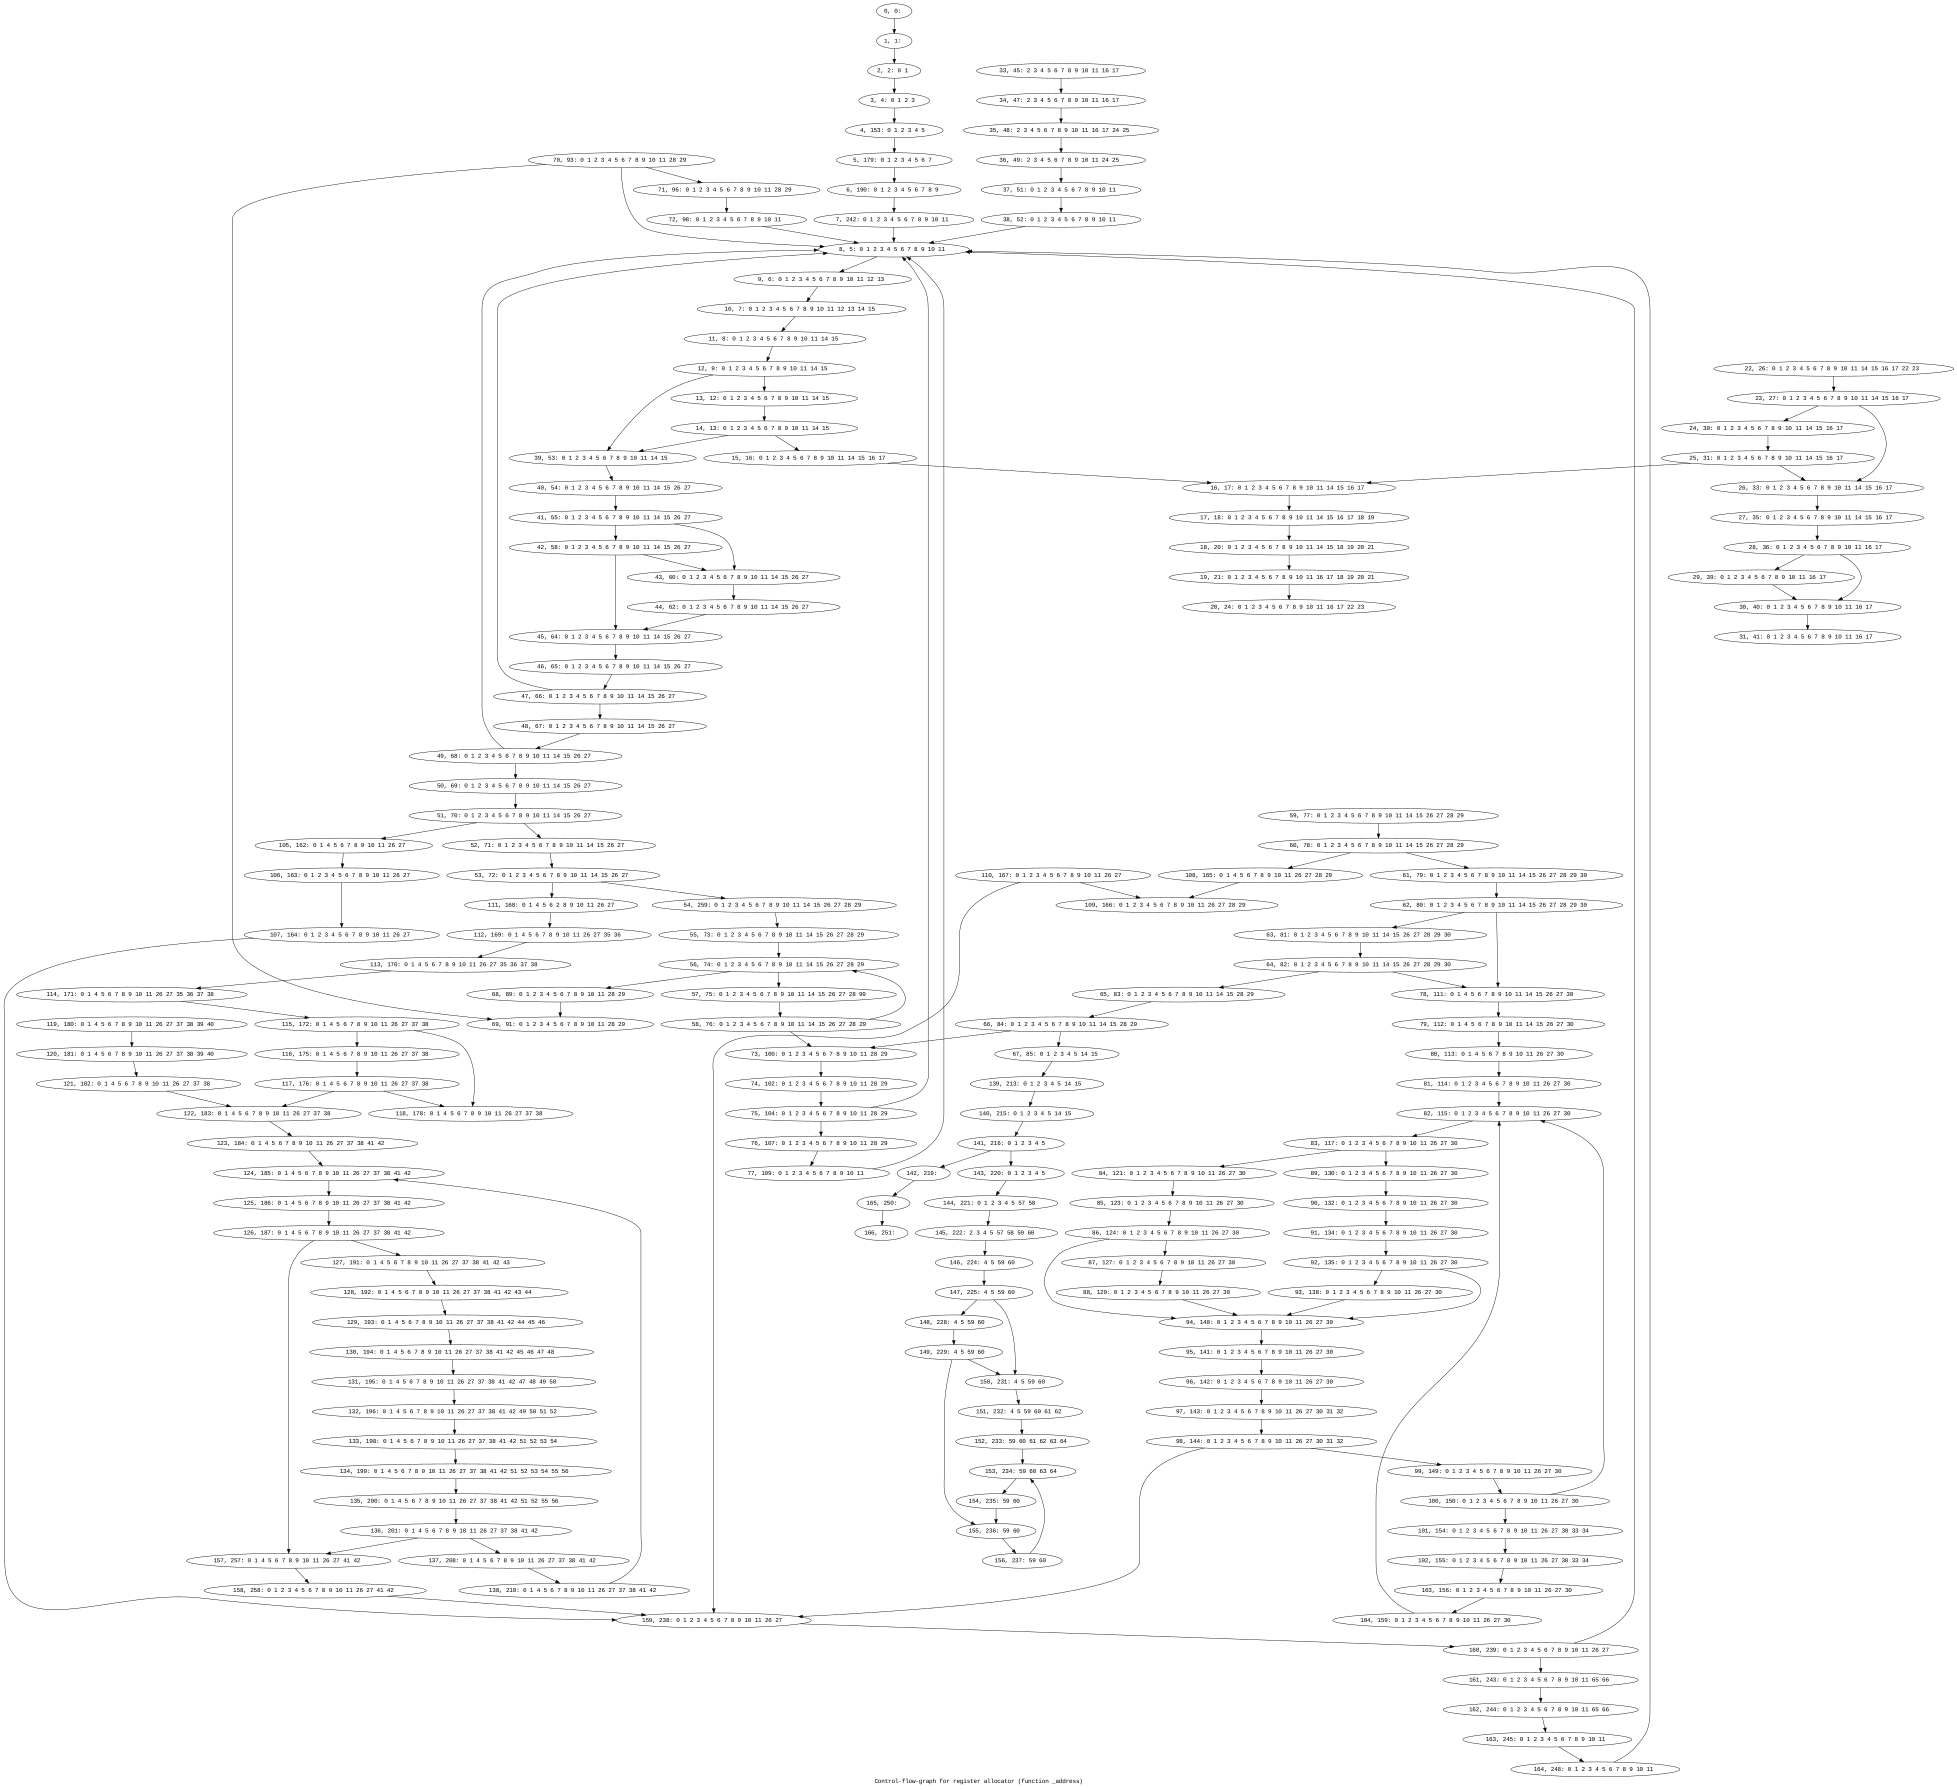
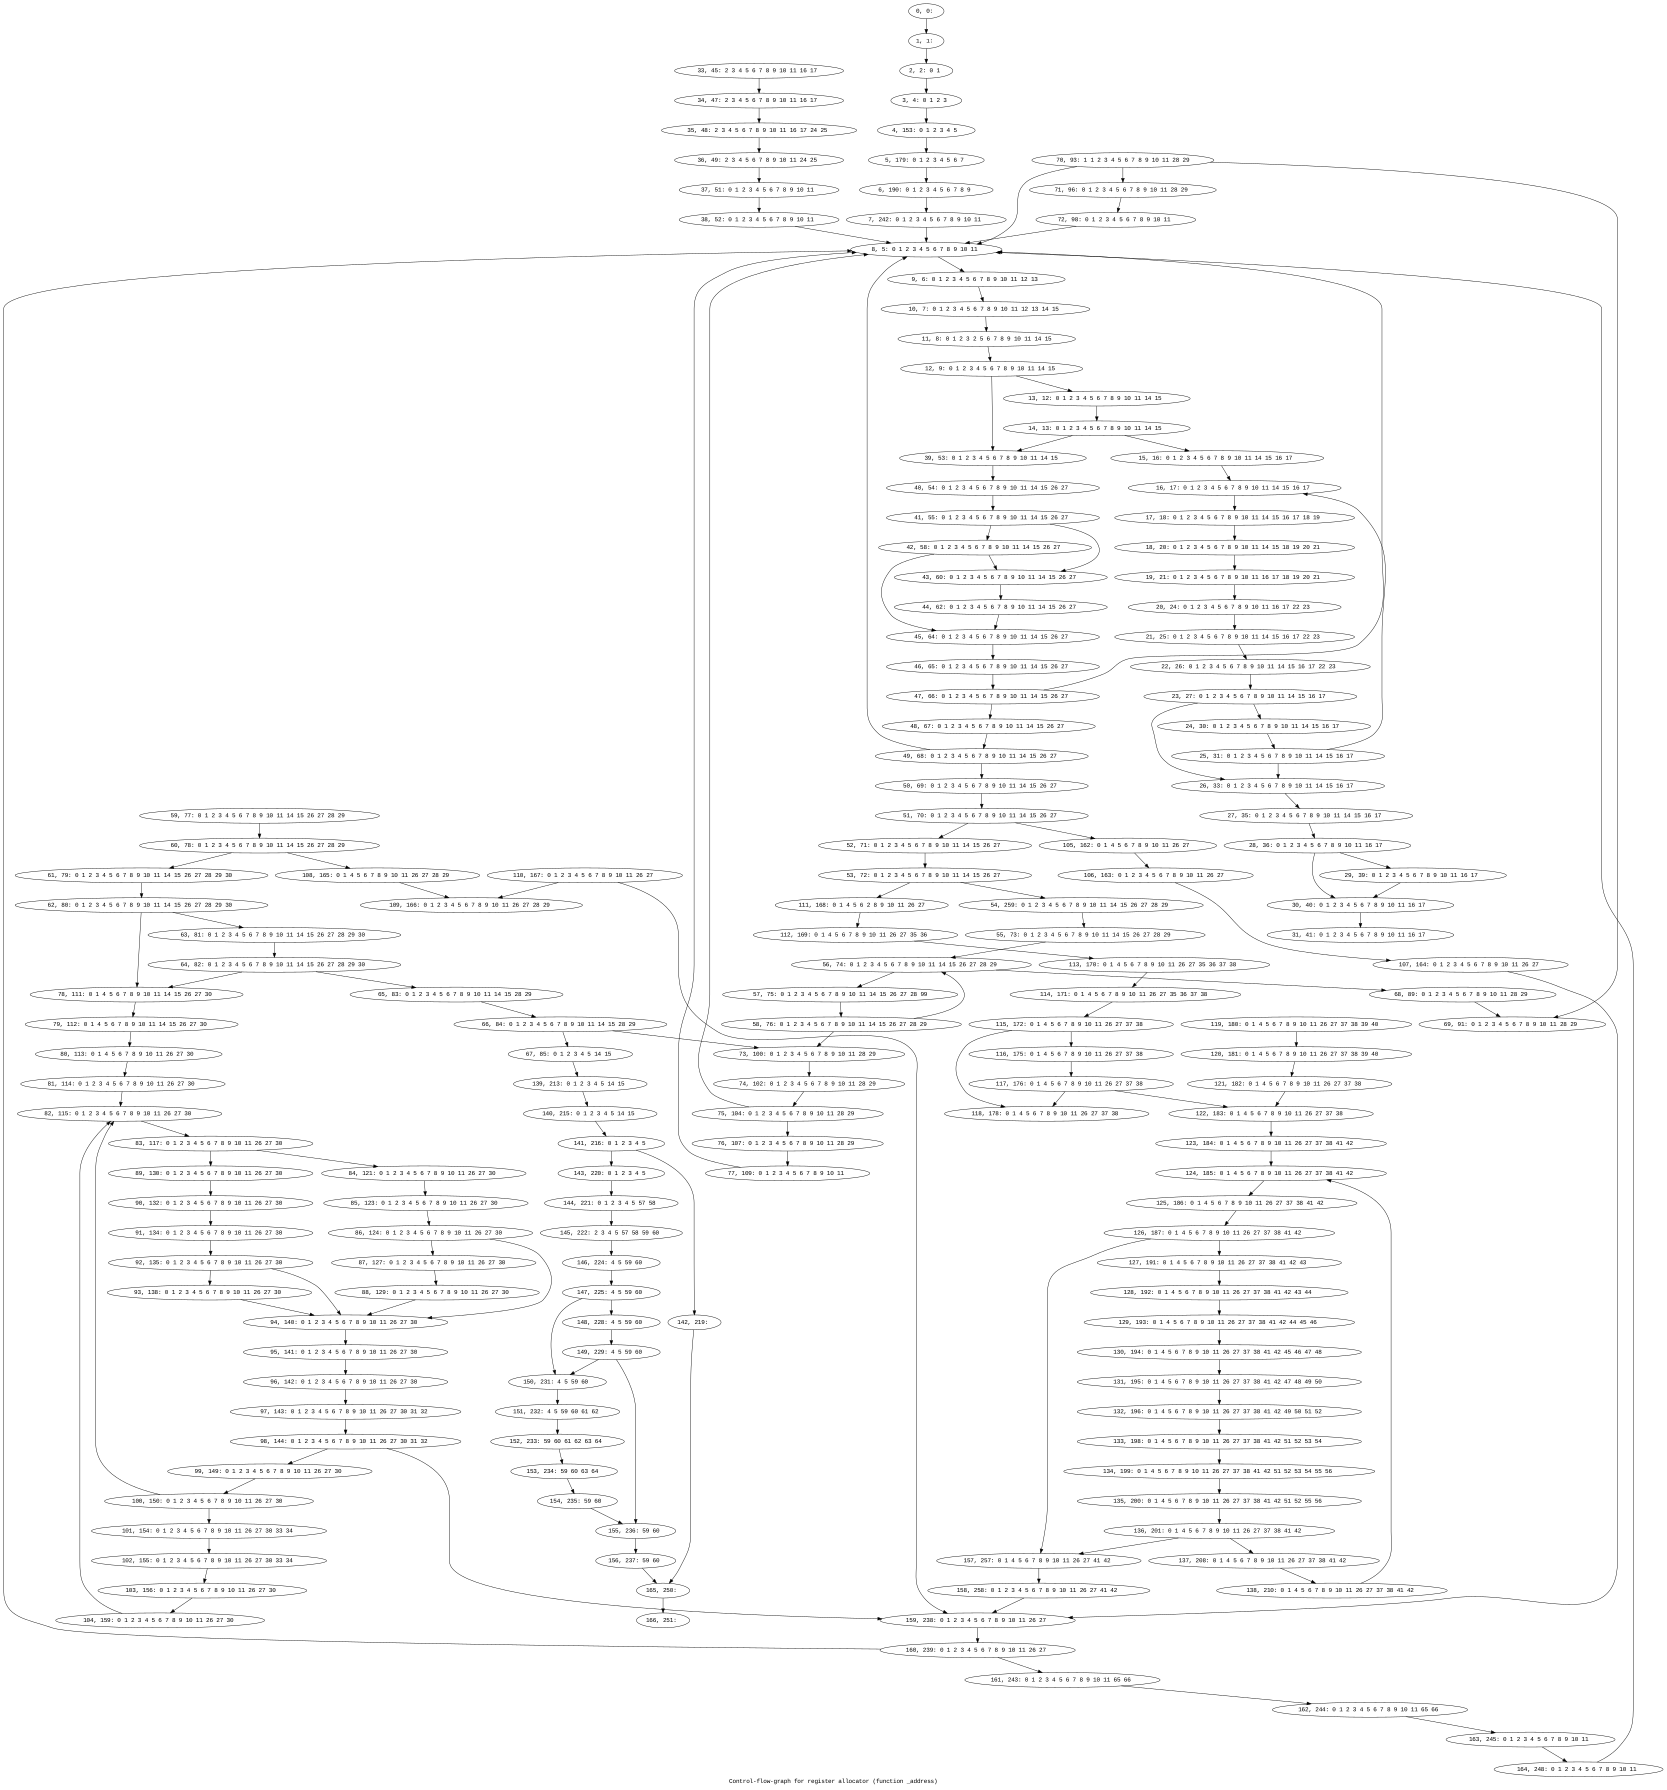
node "70, 93: 0 1 2 3 4 5 6 7 8 9 10 11 28 29": label "70, 93: 0 1 2 3 4 5 6 7 8 9 10 11 28 29" -> "70, 93: 1 1 2 3 4 5 6 7 8 9 10 11 28 29"
node "11, 8: 0 1 2 3 4 5 6 7 8 9 10 11 14 15": label "11, 8: 0 1 2 3 4 5 6 7 8 9 10 11 14 15" -> "11, 8: 0 1 2 3 2 5 6 7 8 9 10 11 14 15"
node "21, 25: 0 1 2 3 4 5 6 7 8 9 10 11 14 15 16 17 22 23": added
edge "156, 237: 59 60" -> "153, 234: 59 60 63 64": now "156, 237: 59 60" -> "165, 250:"
